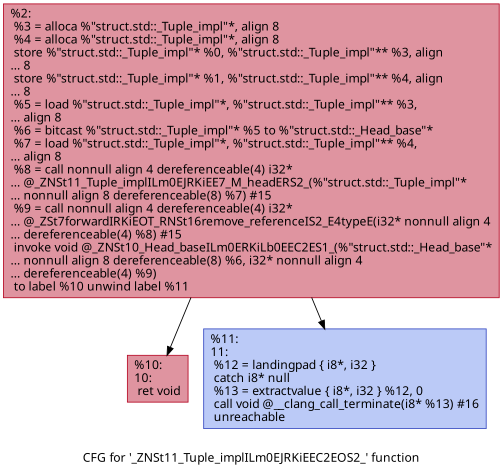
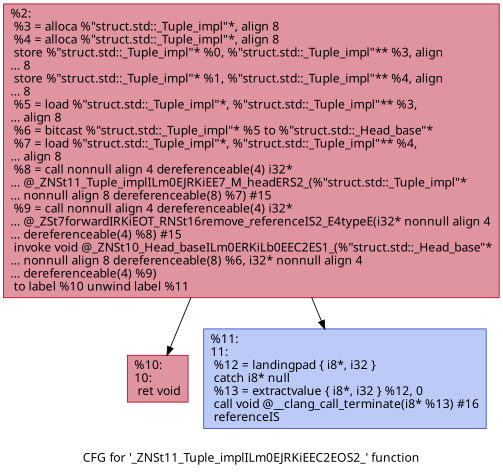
node "%11:": text "unreachable" -> "referenceIS"
